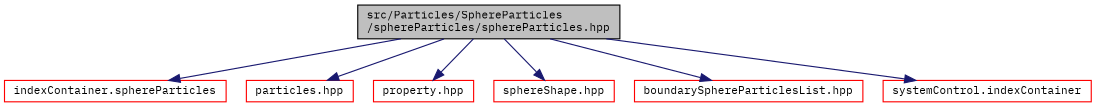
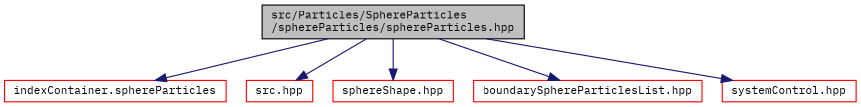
node "particles.hpp": label "particles.hpp" -> "src.hpp"
node "property.hpp": removed
node "systemControl.indexContainer": label "systemControl.indexContainer" -> "systemControl.hpp"
